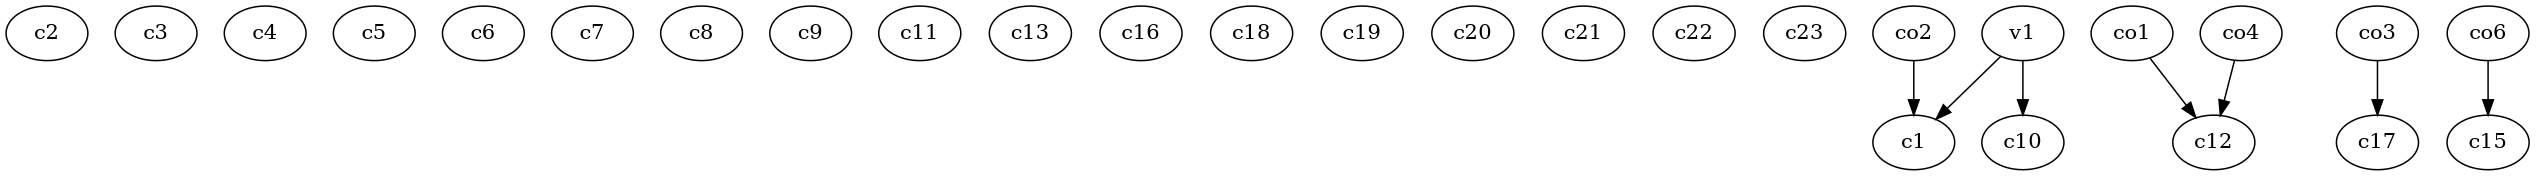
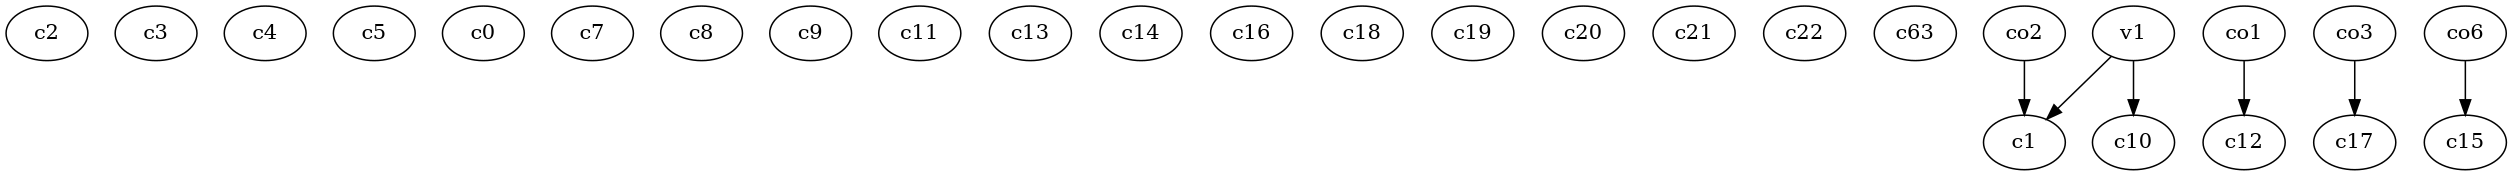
node "c6": label "c6" -> "c0"
node "c14": added
node "c23": label "c23" -> "c63"
node "co4": removed
